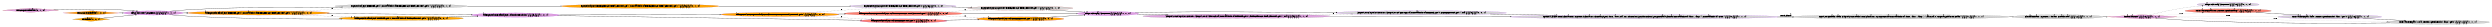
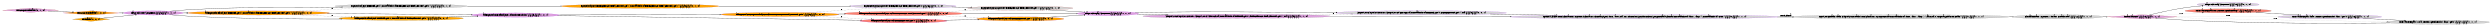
edge "testCompressedReader['0', '1', '0']" -> "EasyMock.reset(S3_CLIENT)@@@3@@@['1', '1', '1']": now "testCompressedReader['0', '1', '0']" -> "testCompressedReader['1', '0', '0']"
edge "iterator.hasNext()@@@13@@@['1', '1', '1']" -> "EasyMock.verify(S3_CLIENT)@@@19@@@['0', '1', '0']": style dashed -> bold
